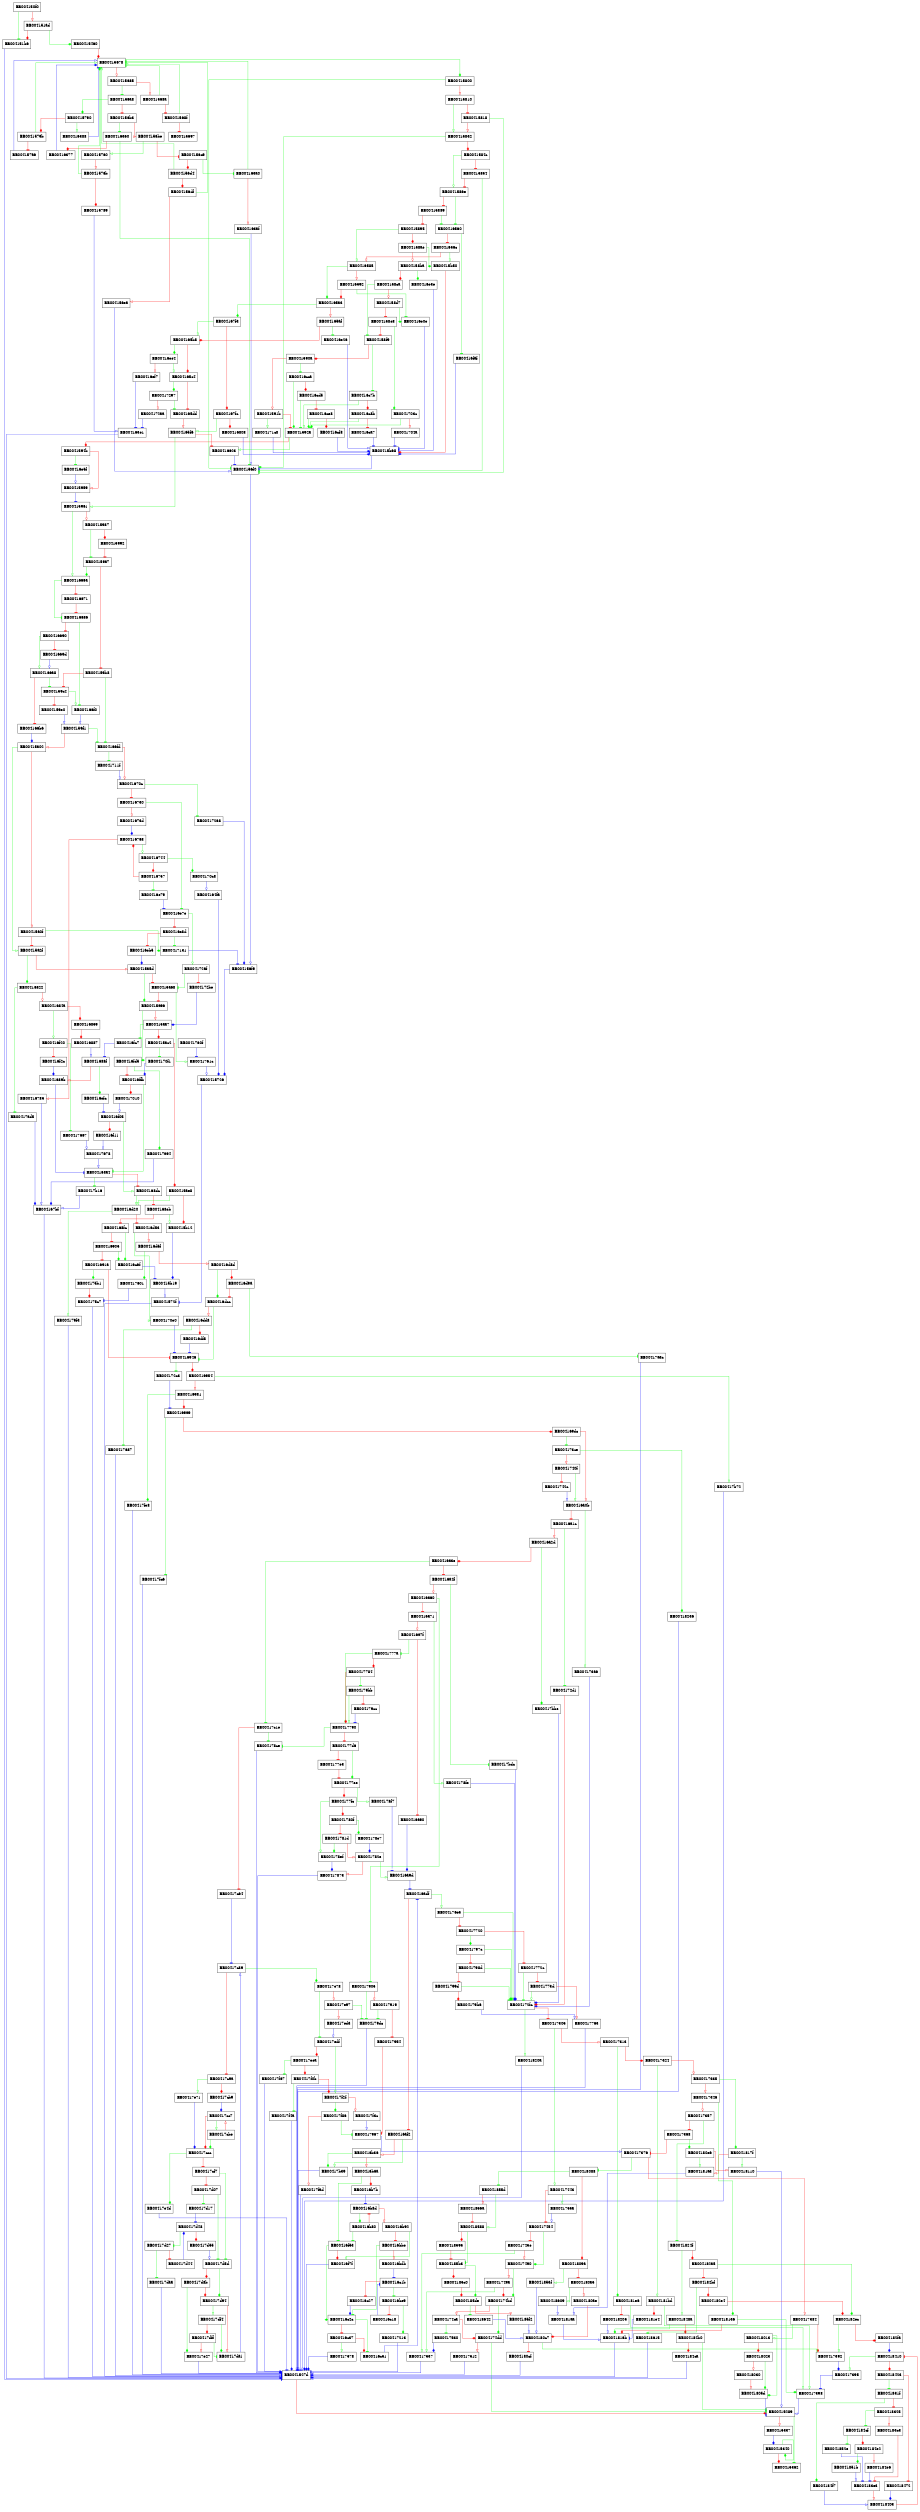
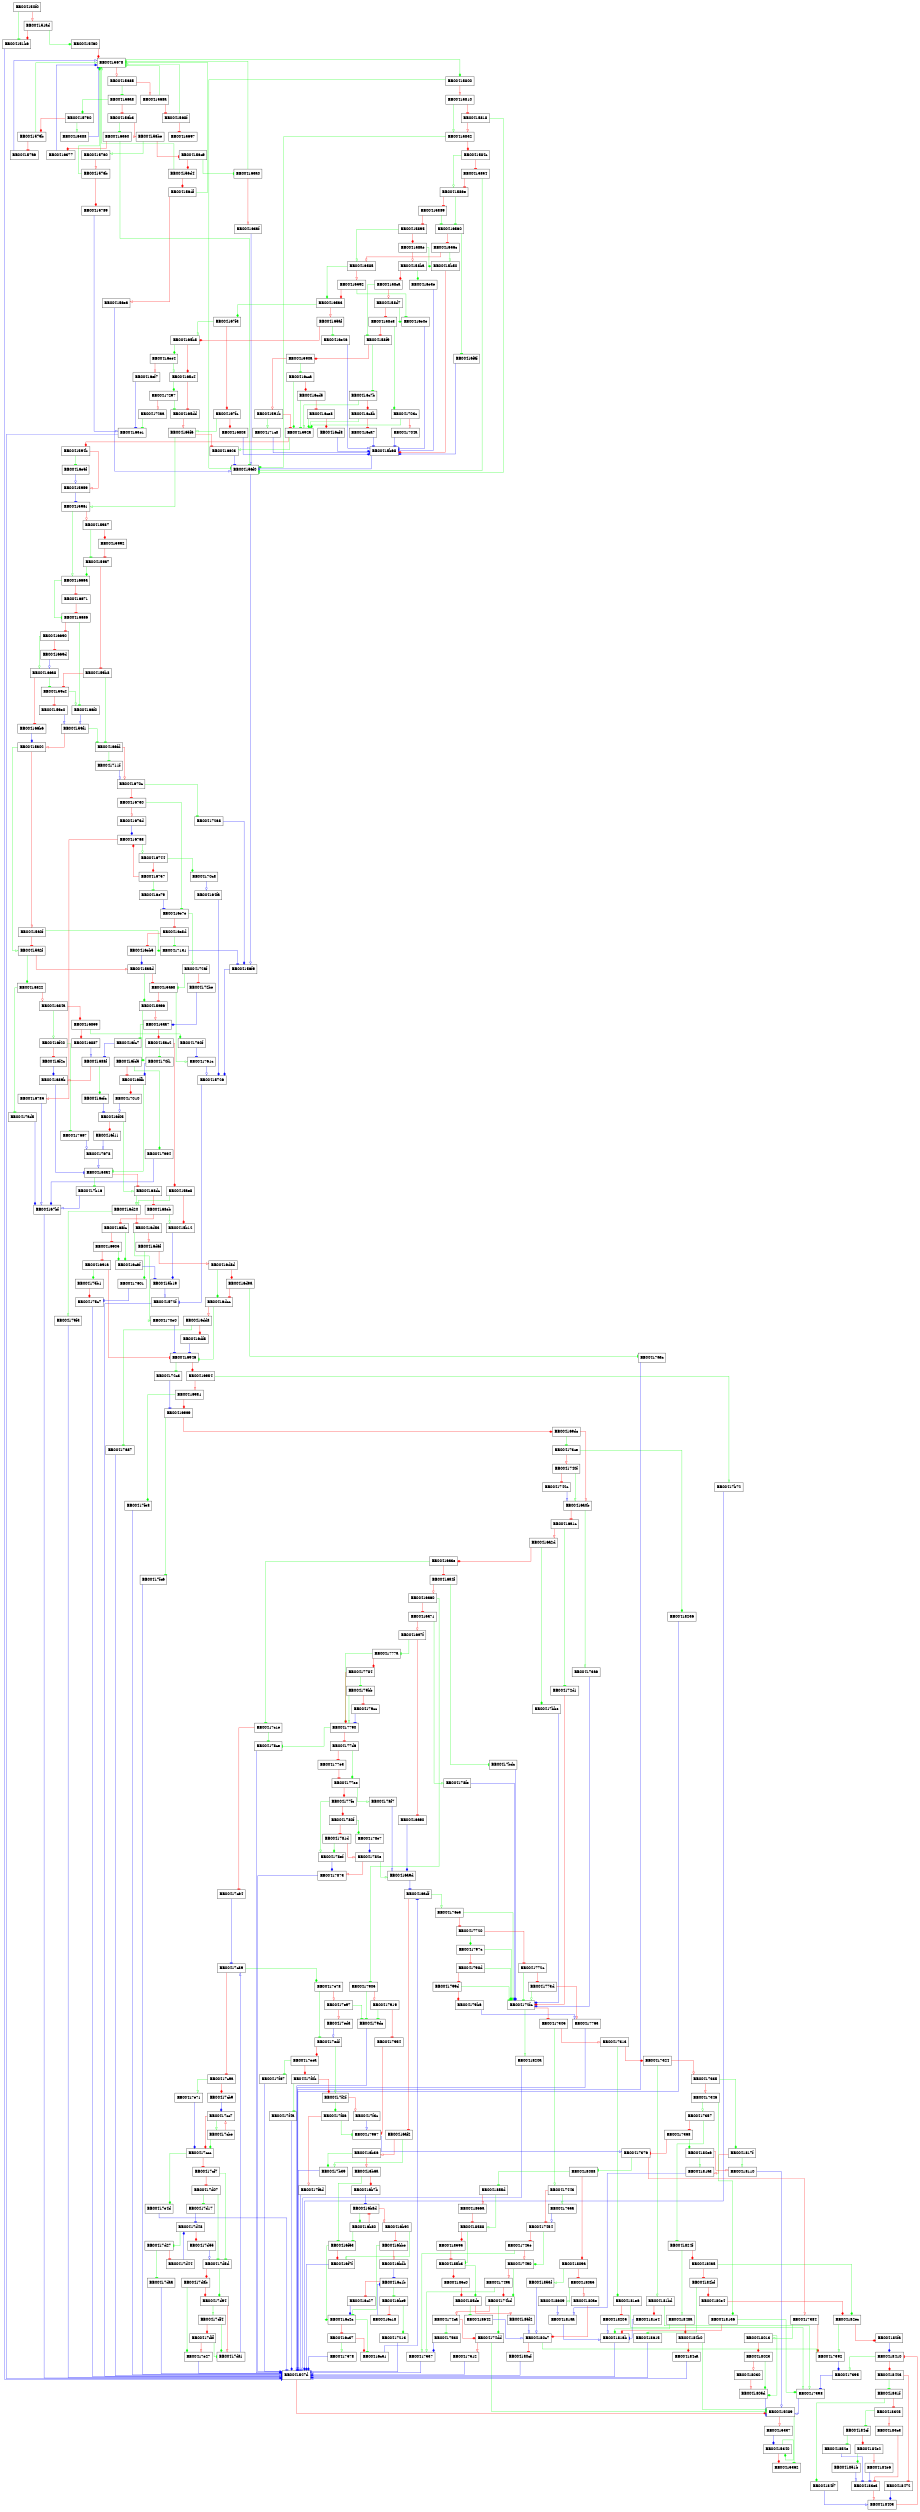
edge "BB004172aa" -> "BB004163e1": color blue -> green
edge "BB00416859" -> "BB0041760f": added
edge "BB004178f7" -> "BB00416a9d": arrowhead tee -> onormal
edge "BB00417346" -> "BB00417357": color red -> green
